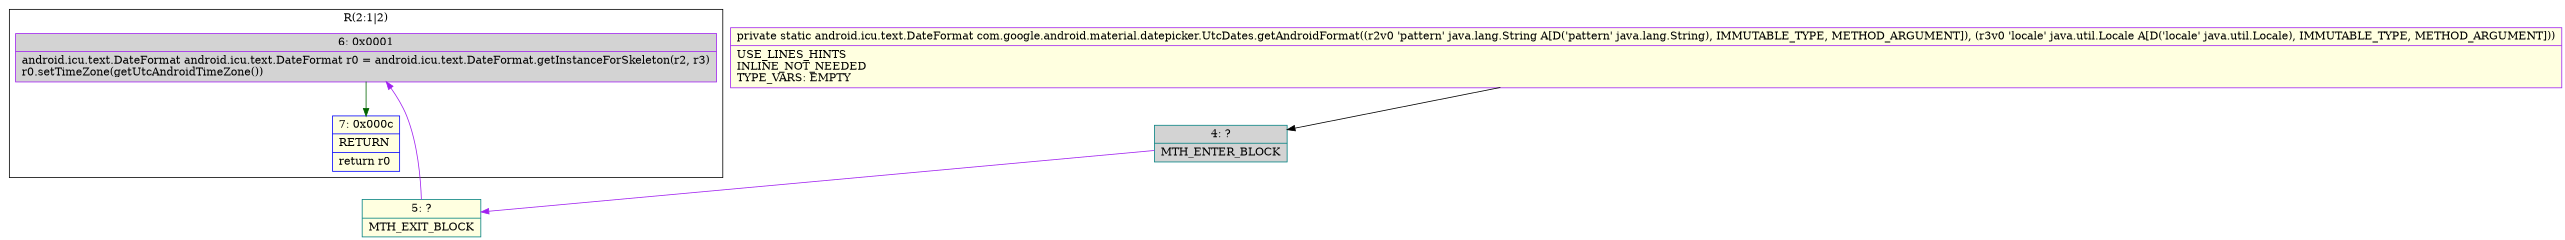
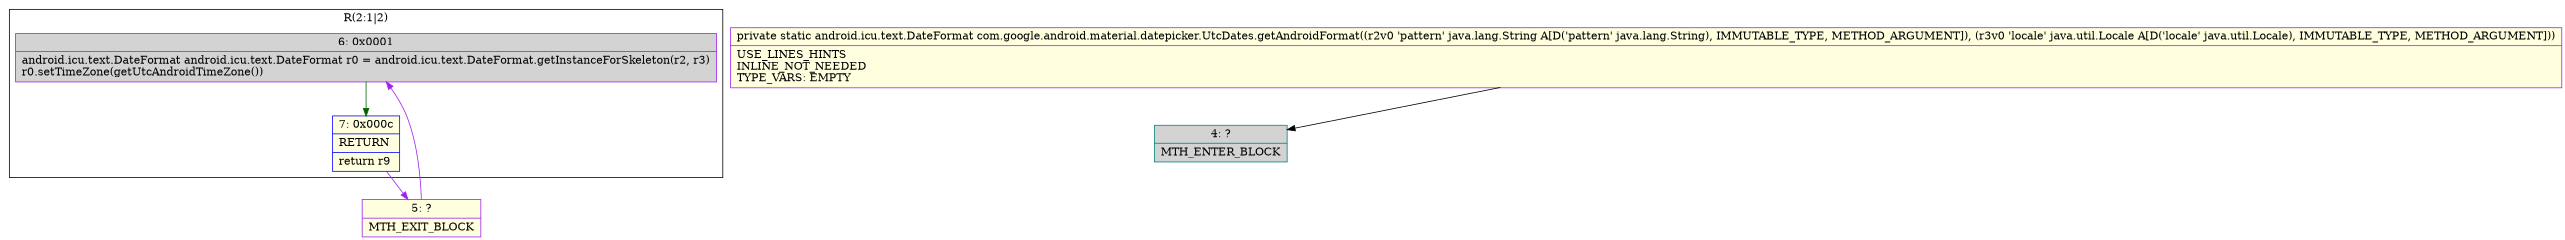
node "7: 0x000c": text "return r0" -> "return r9"
edge "4: ?" -> "5: ?": now "7: 0x000c" -> "5: ?"
node "5: ?": color teal -> purple
